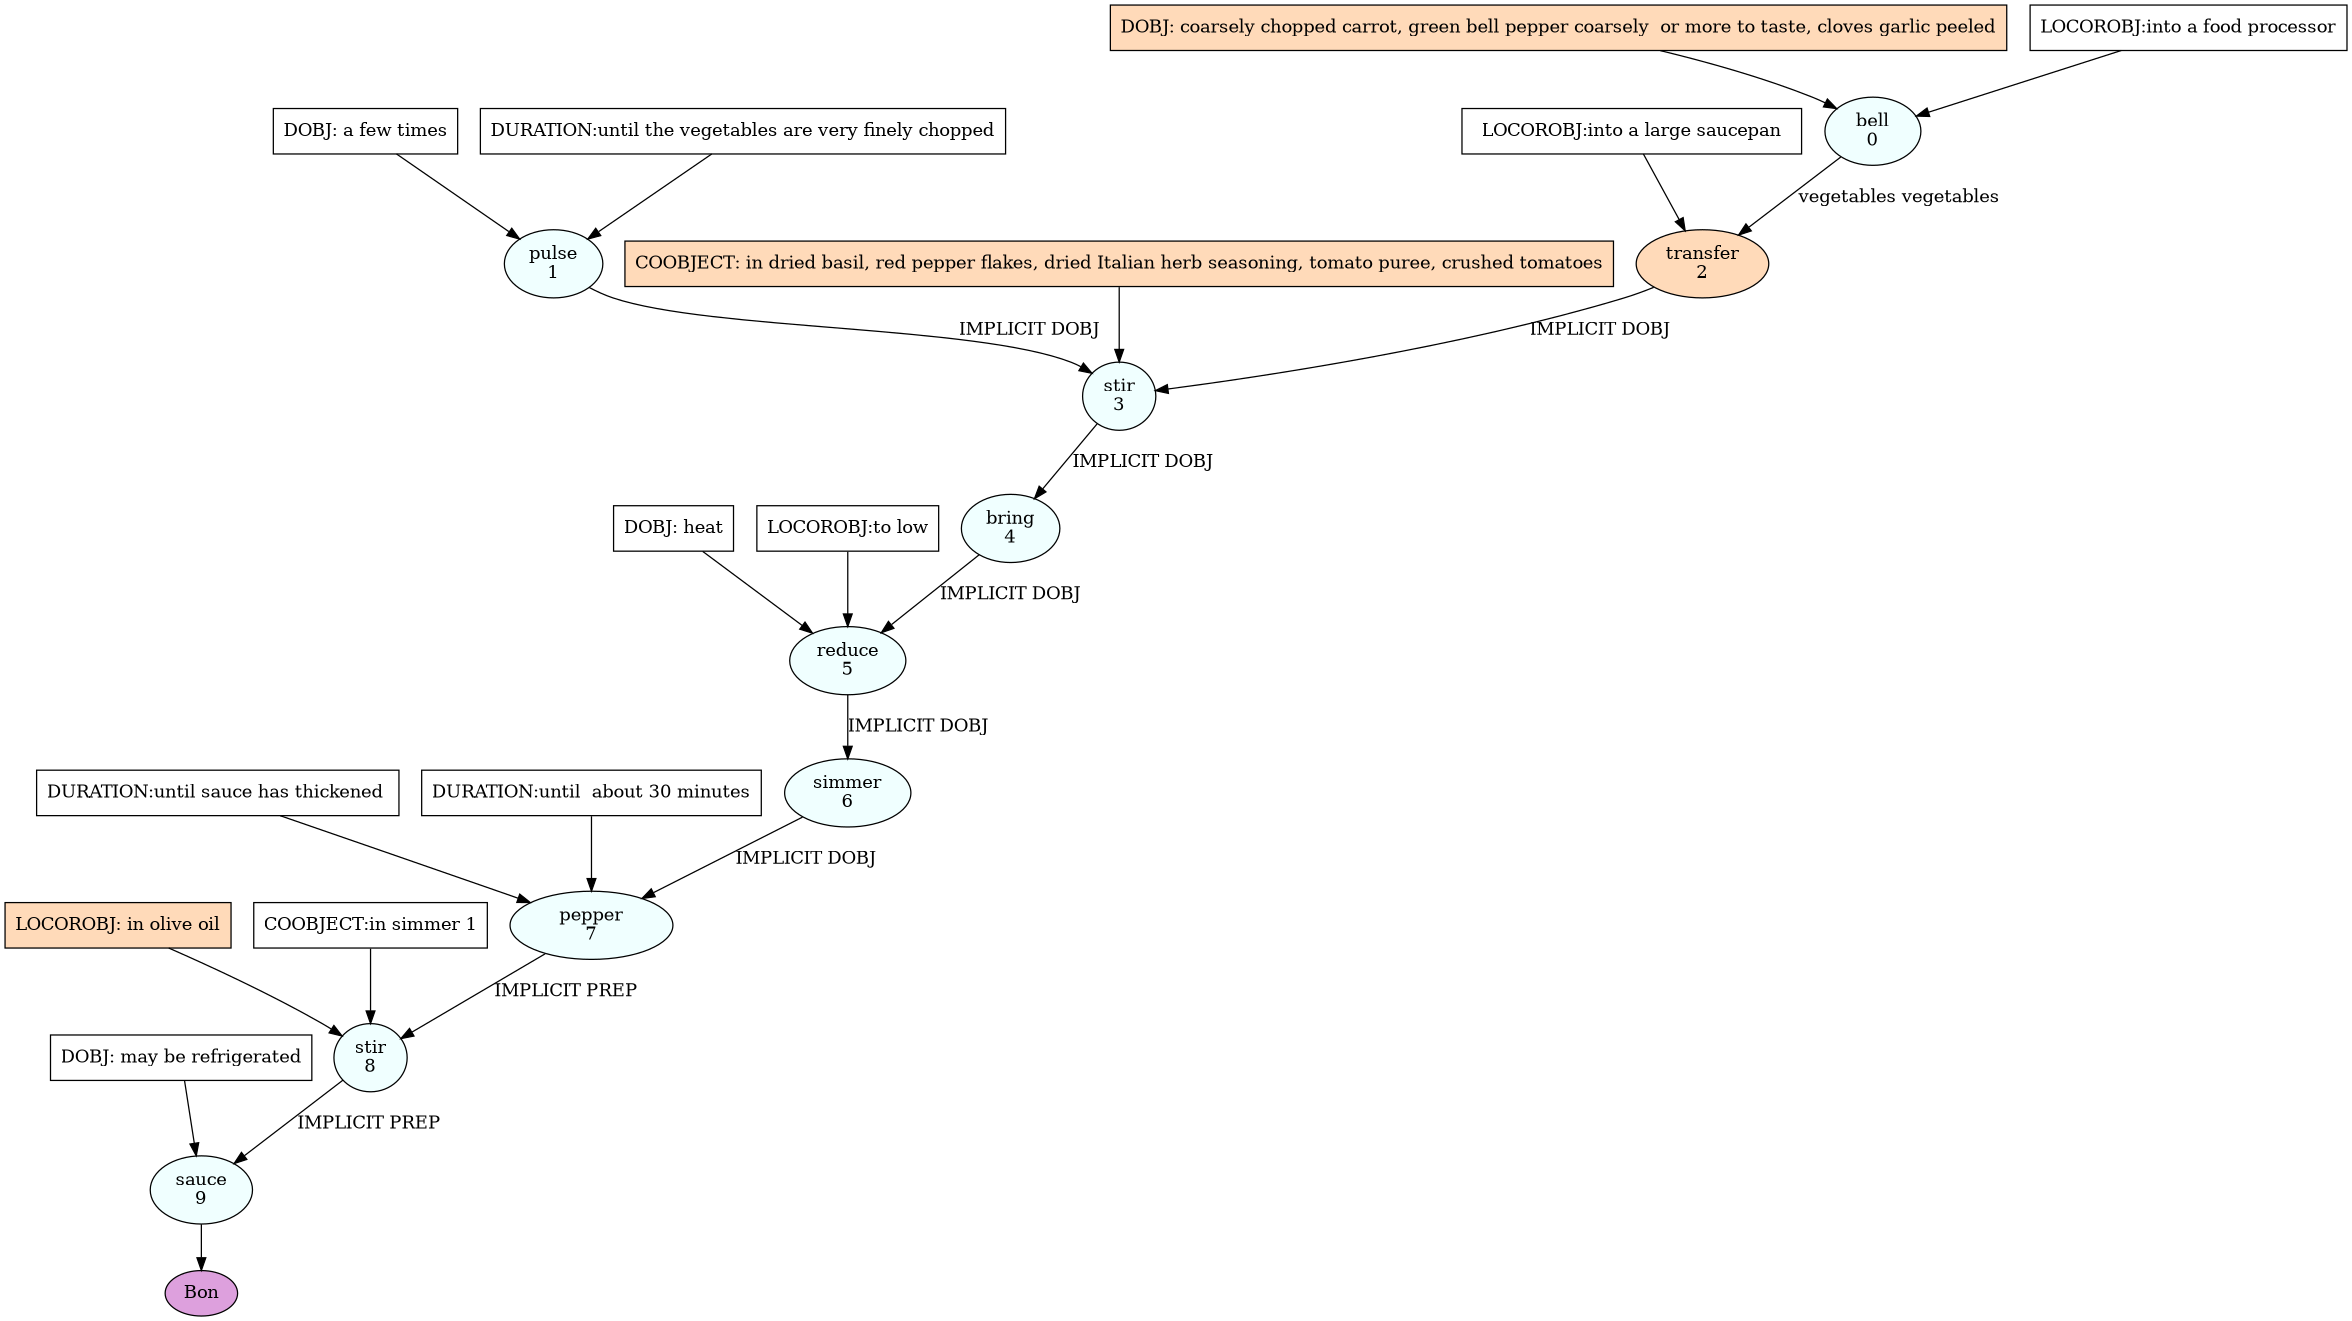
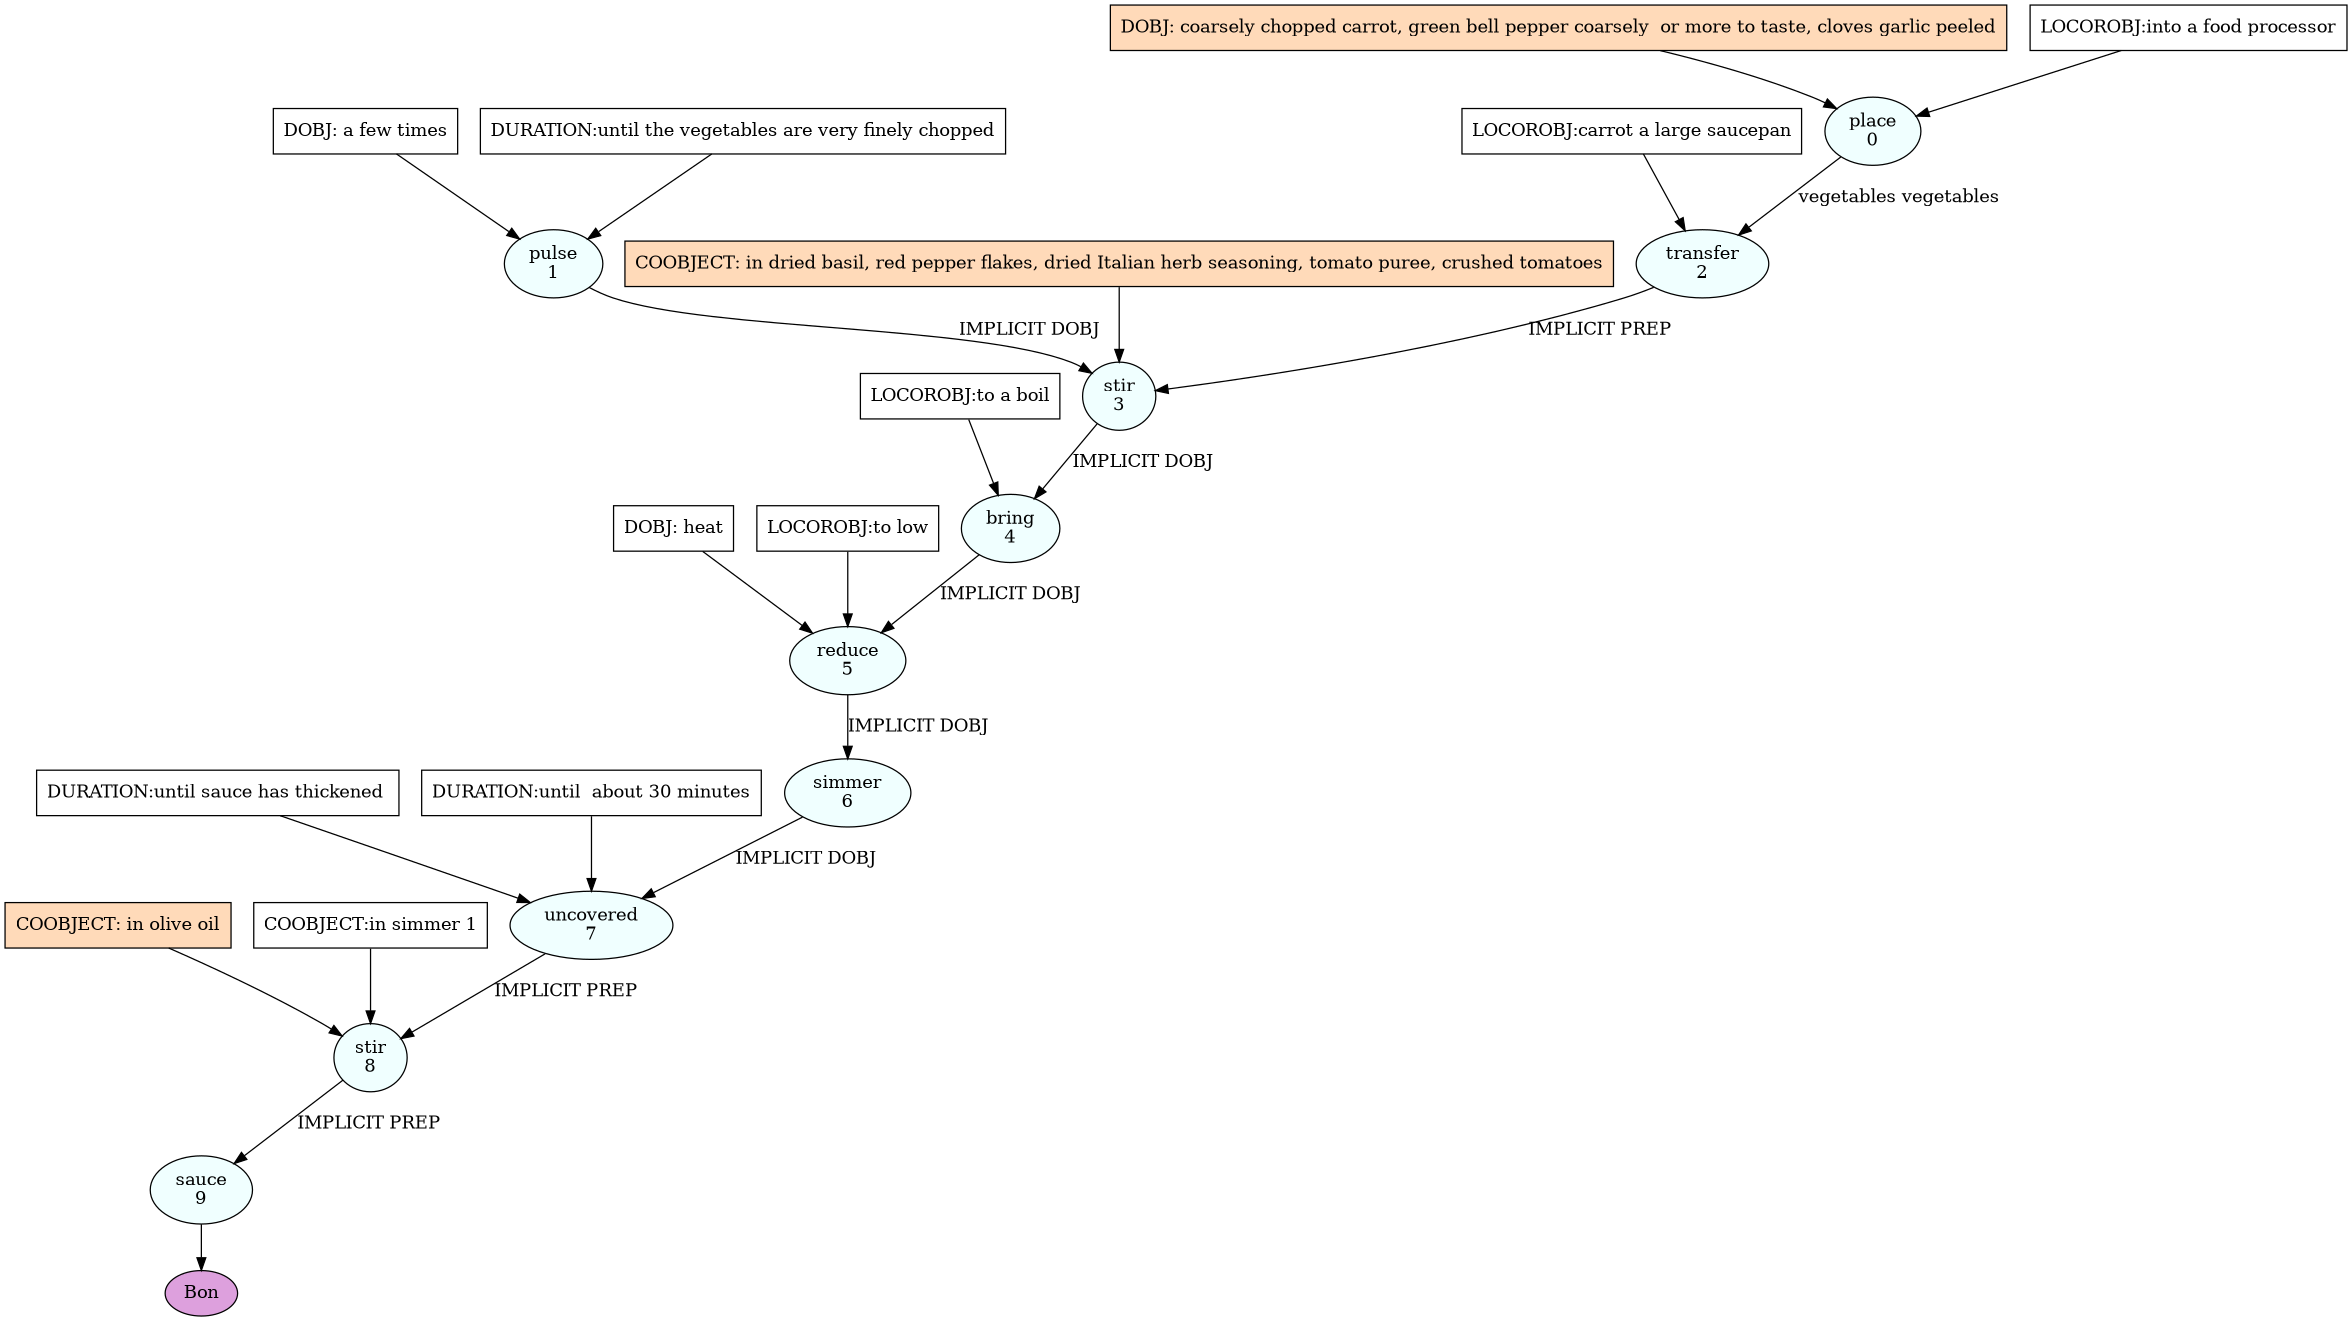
node "LOCOROBJ:into a large saucepan": label "LOCOROBJ:into a large saucepan" -> "LOCOROBJ:carrot a large saucepan"
node "bell 0": label "bell 0" -> "place 0"
node "transfer 2": fillcolor peachpuff -> azure
edge "transfer 2" -> "stir 3": label "IMPLICIT DOBJ" -> "IMPLICIT PREP"
node "LOCOROBJ:to a boil": added
node "LOCOROBJ: in olive oil": label "LOCOROBJ: in olive oil" -> "COOBJECT: in olive oil"
node "pepper 7": label "pepper 7" -> "uncovered 7"
node "DOBJ: may be refrigerated": removed
